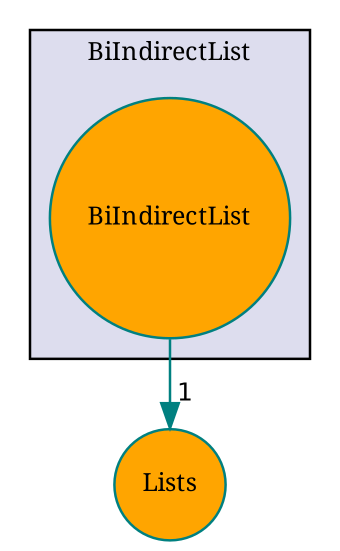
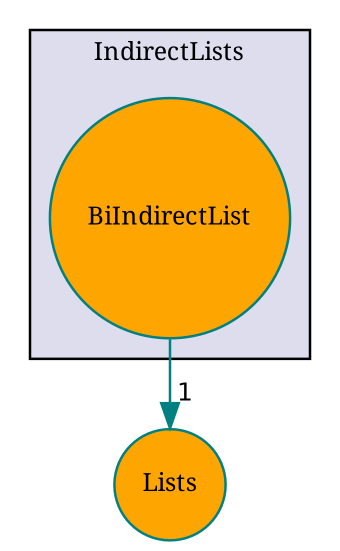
cluster "BiIndirectList": label "BiIndirectList" -> "IndirectLists"
